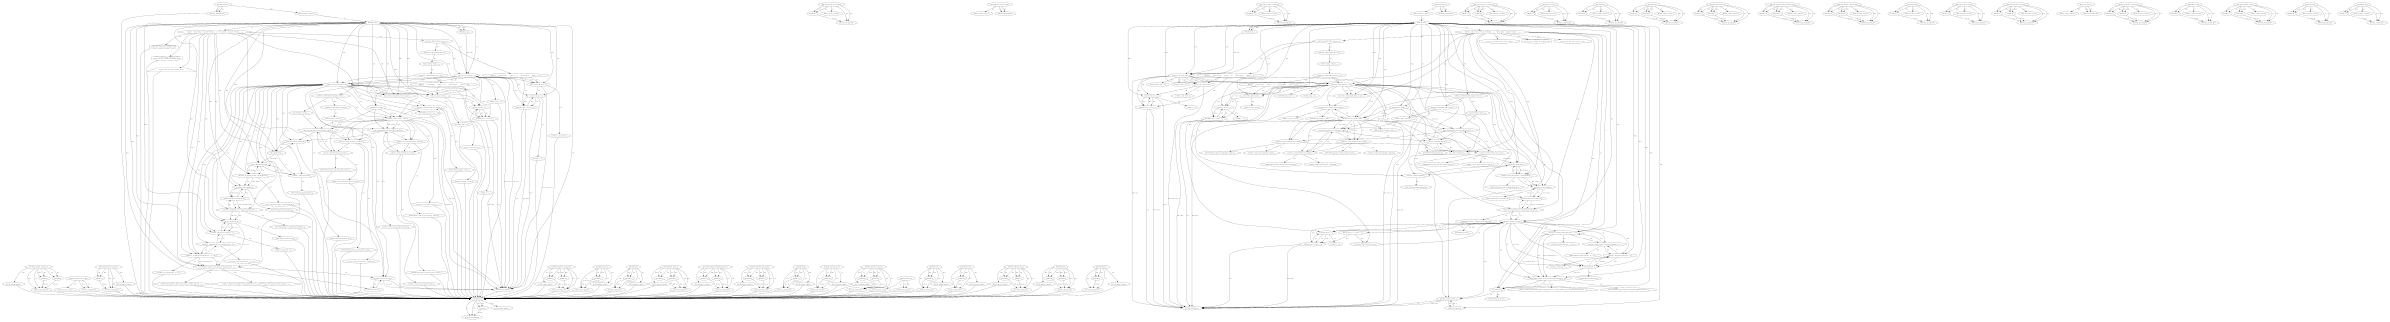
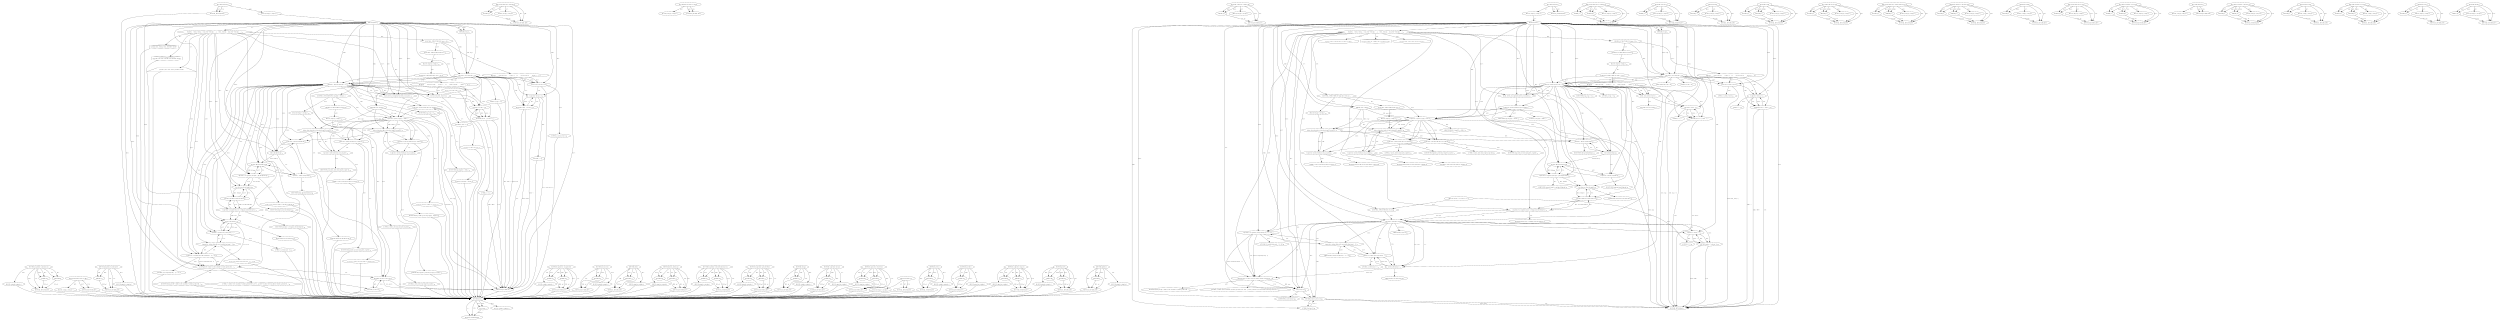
edge "(<operator>.logicalNot,!now)" -> "(BLOCK,{ return -1; },{ return -1; })": now "(<operator>.logicalNot,!now)" -> "(free,free(now))"
